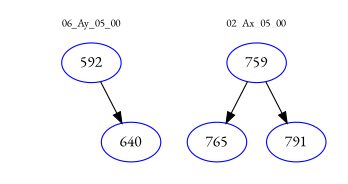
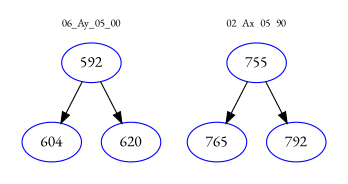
cluster "02_Ax_05_00": label "02_Ax_05_00" -> "02_Ax_05_90"
node "759": label "759" -> "755"
node "604": added
node "640": label "640" -> "620"
node "791": label "791" -> "792"
